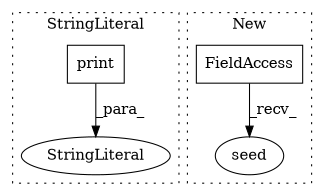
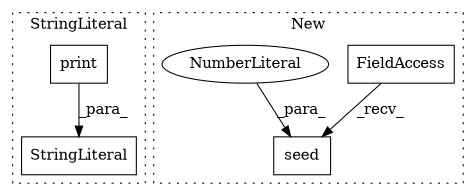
node "NumberLiteral": added
node "StringLiteral": shape ellipse -> box
node "seed": shape ellipse -> box
